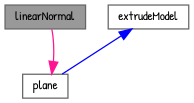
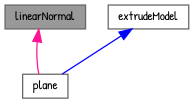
edge "linearNormal" -> "plane": reversed
